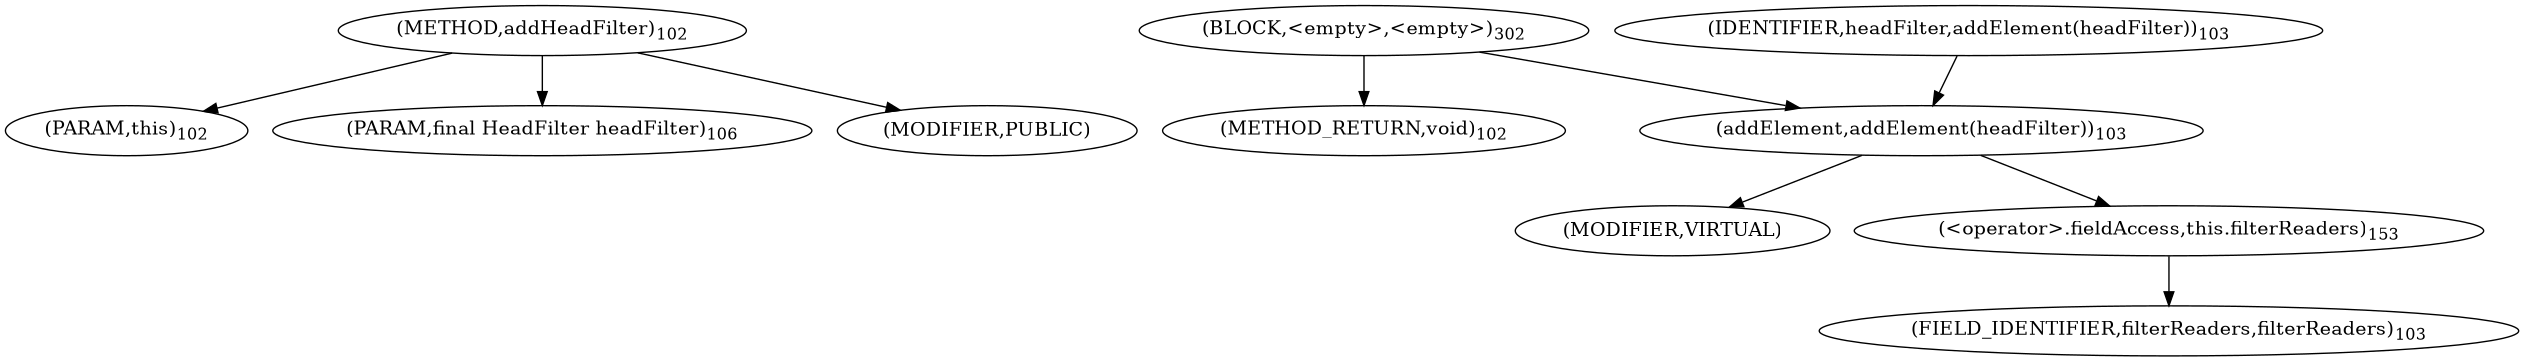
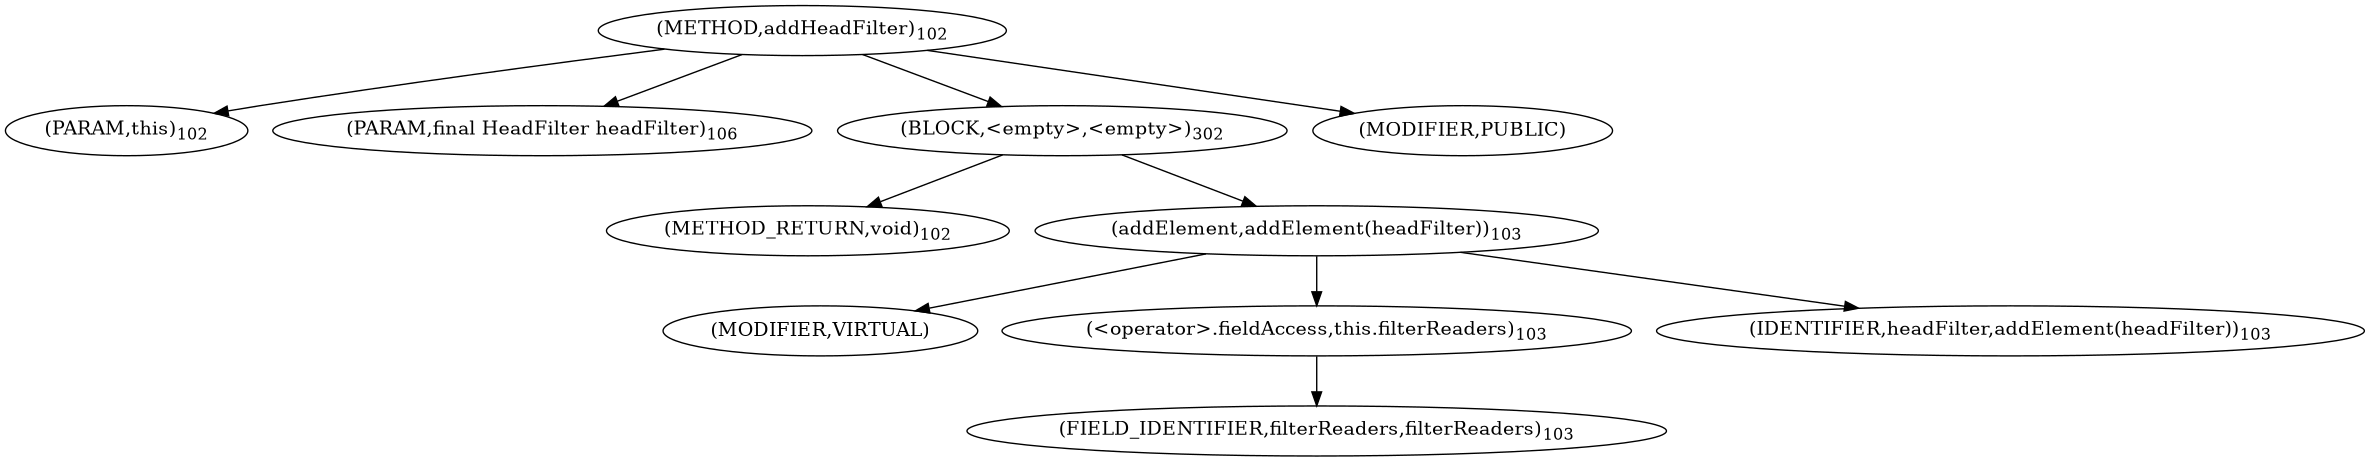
edge "(IDENTIFIER,headFilter,addElement(headFilter))" -> "(addElement,addElement(headFilter))": reversed
edge "(METHOD,addHeadFilter)" -> "(BLOCK,<empty>,<empty>)": added
node "(<operator>.fieldAccess,this.filterReaders)": text "153" -> "103"
